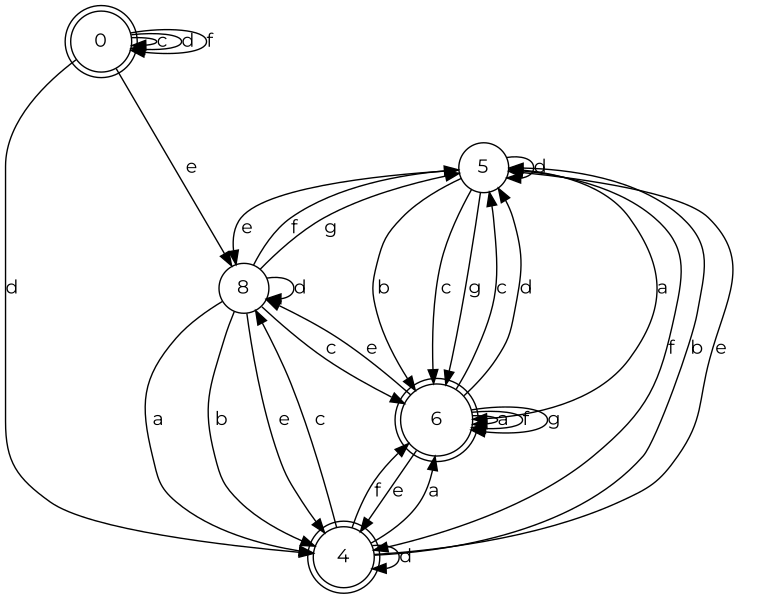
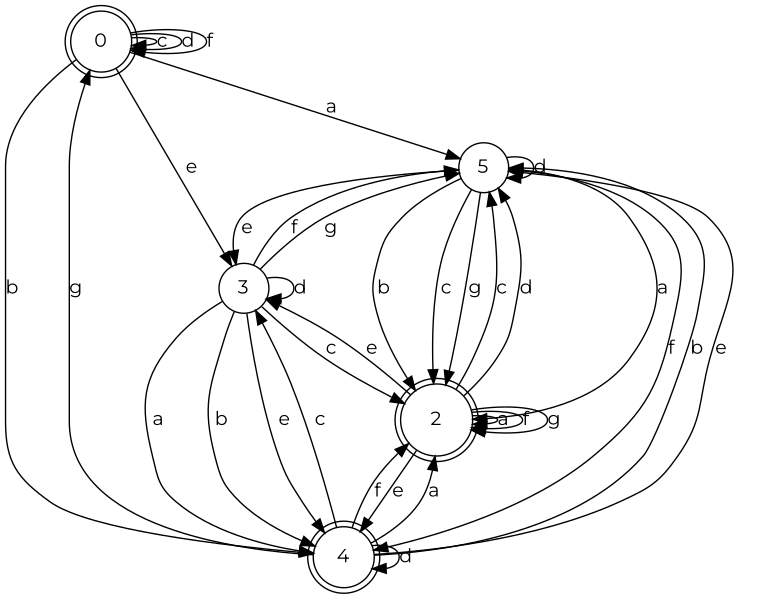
edge "0" -> "5": added, label "a"
edge "0" -> "4": label "d" -> "b"
node "8": label "8" -> "3"
edge "4" -> "0": added, label "g"
node "6": label "6" -> "2"
